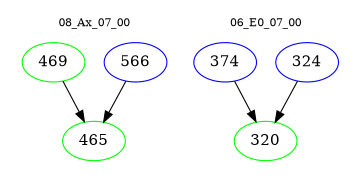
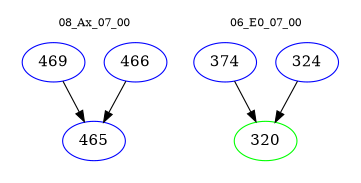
node "469": color green -> blue
node "566": label "566" -> "466"
node "465": color green -> blue
